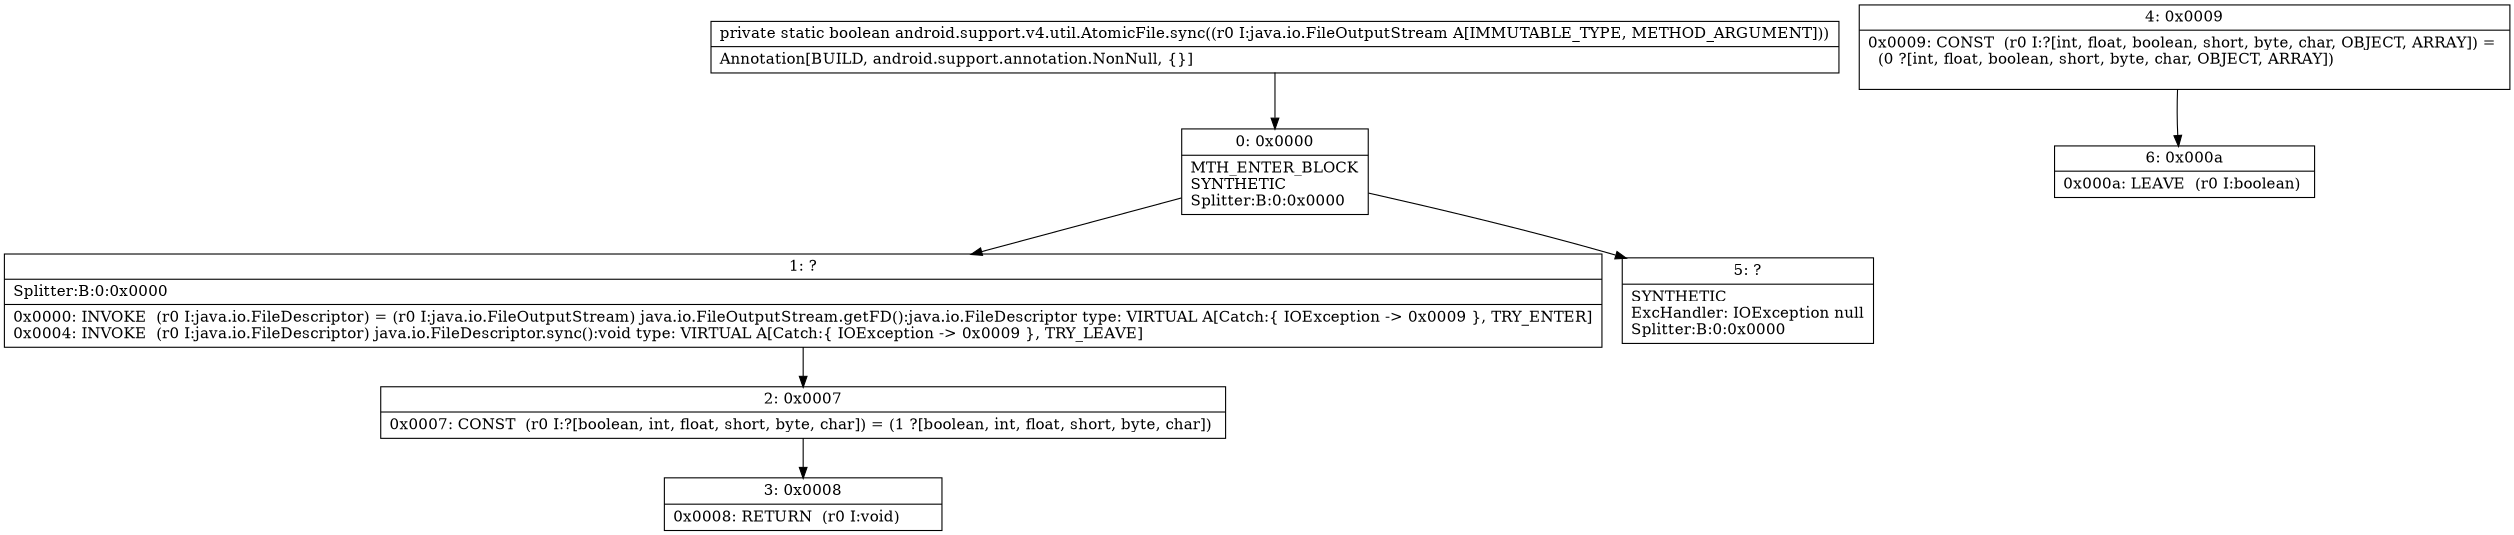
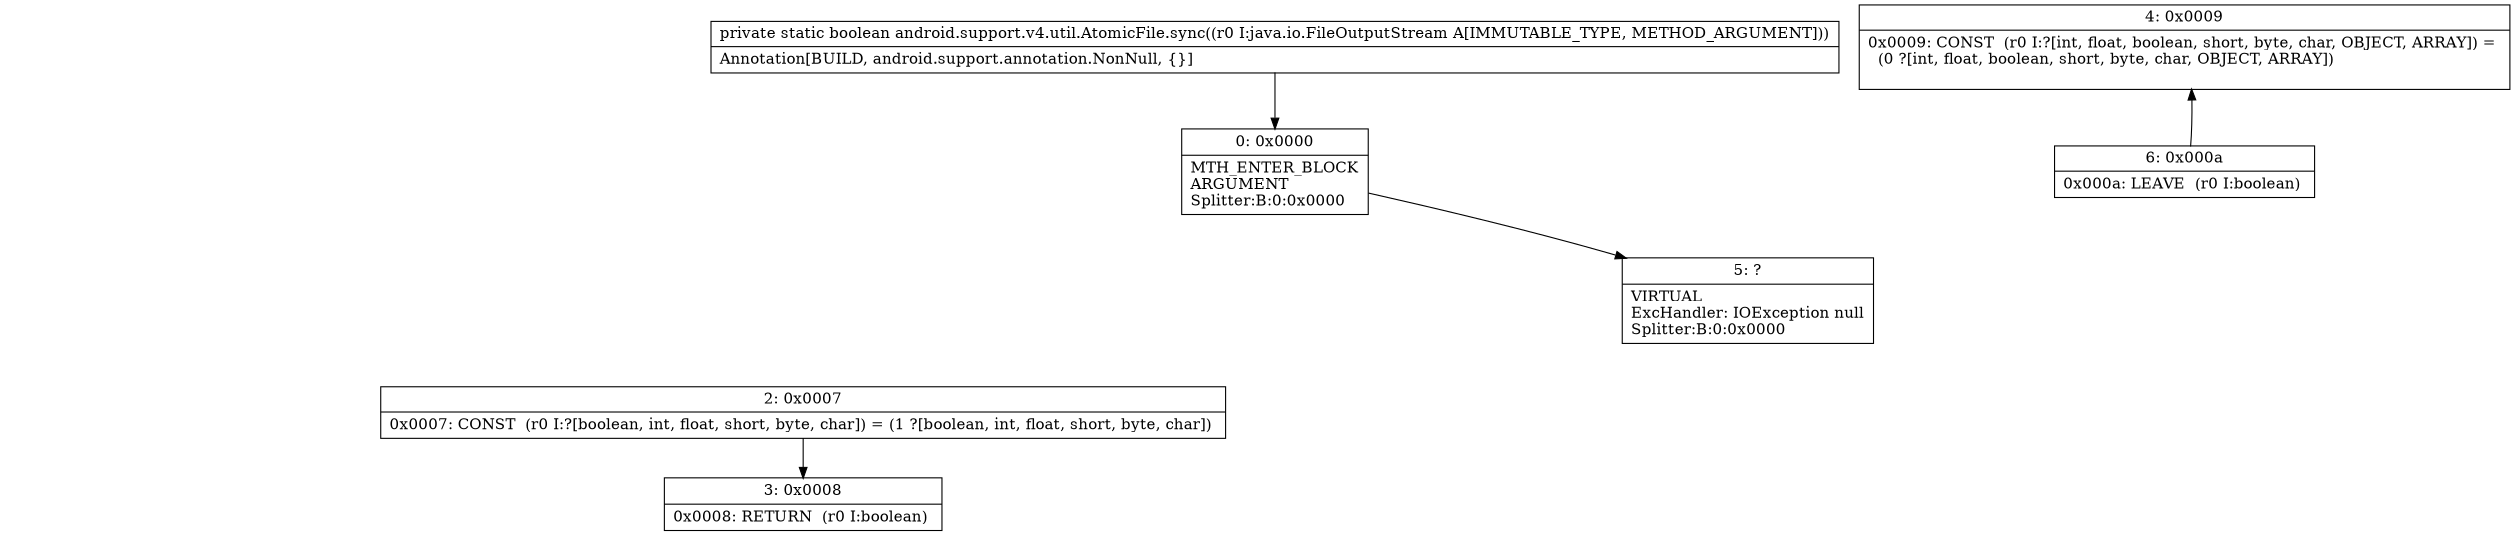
edge "4: 0x0009" -> "6: 0x000a": reversed
node "0: 0x0000": text "SYNTHETIC" -> "ARGUMENT"
node "5: ?": text "SYNTHETIC" -> "VIRTUAL"
node "1: ?": removed
node "3: 0x0008": text "0x0008: RETURN  (r0 I:void)" -> "0x0008: RETURN  (r0 I:boolean)"
